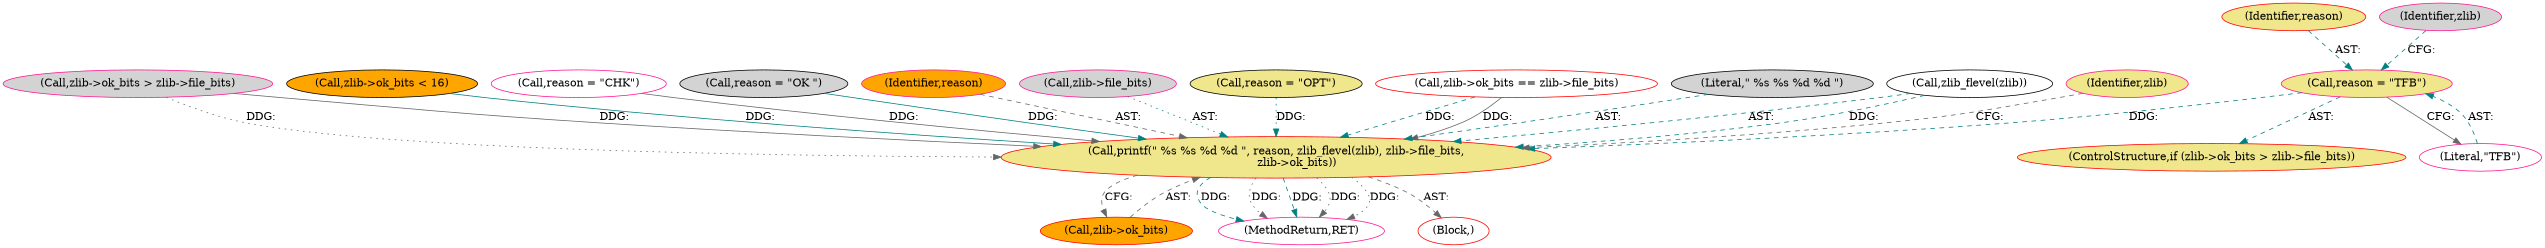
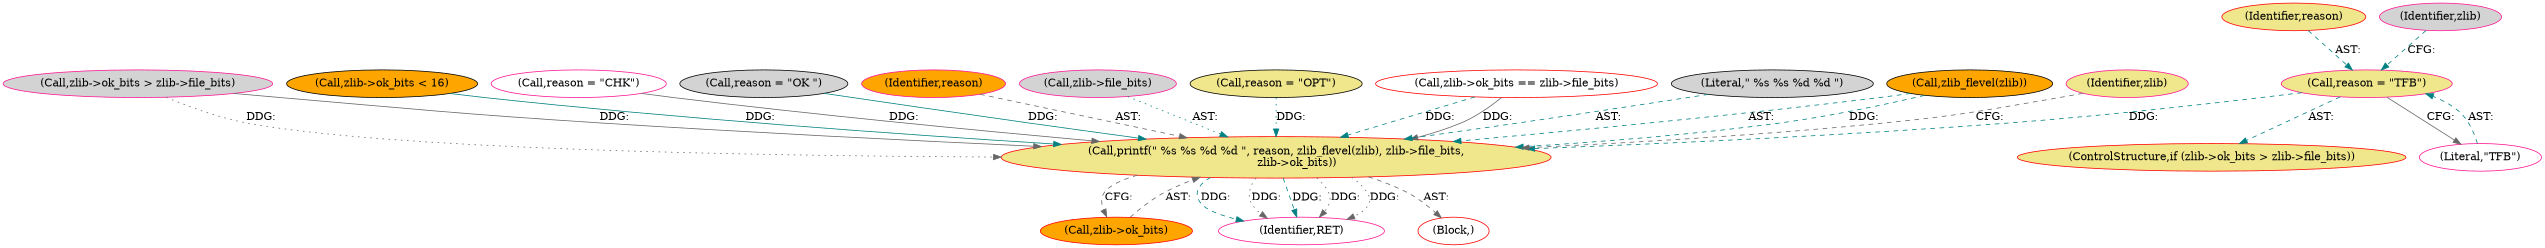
node "(Call,zlib_flevel(zlib))": fillcolor white -> orange
node "(MethodReturn,RET)": label "(MethodReturn,RET)" -> "(Identifier,RET)"
